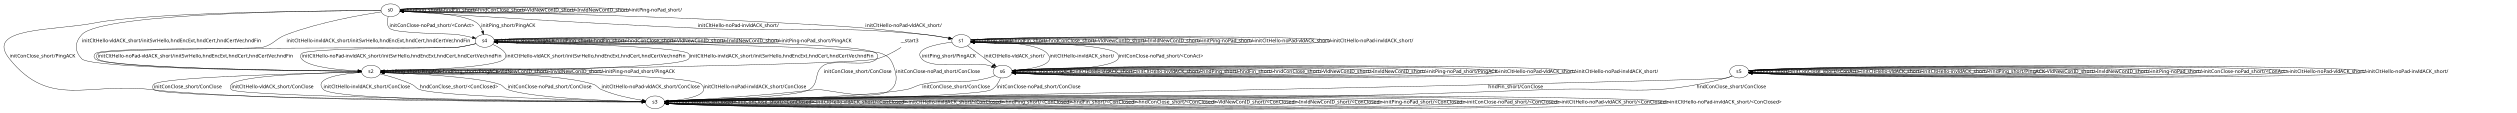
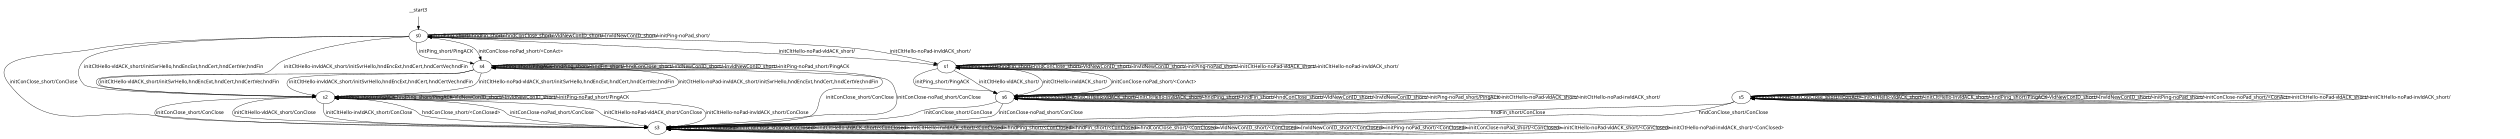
edge "s0" -> "s3": label "initConClose_short/PingACK " -> "initConClose_short/ConClose "
edge "__start3" -> "s2": now "__start3" -> "s0"
